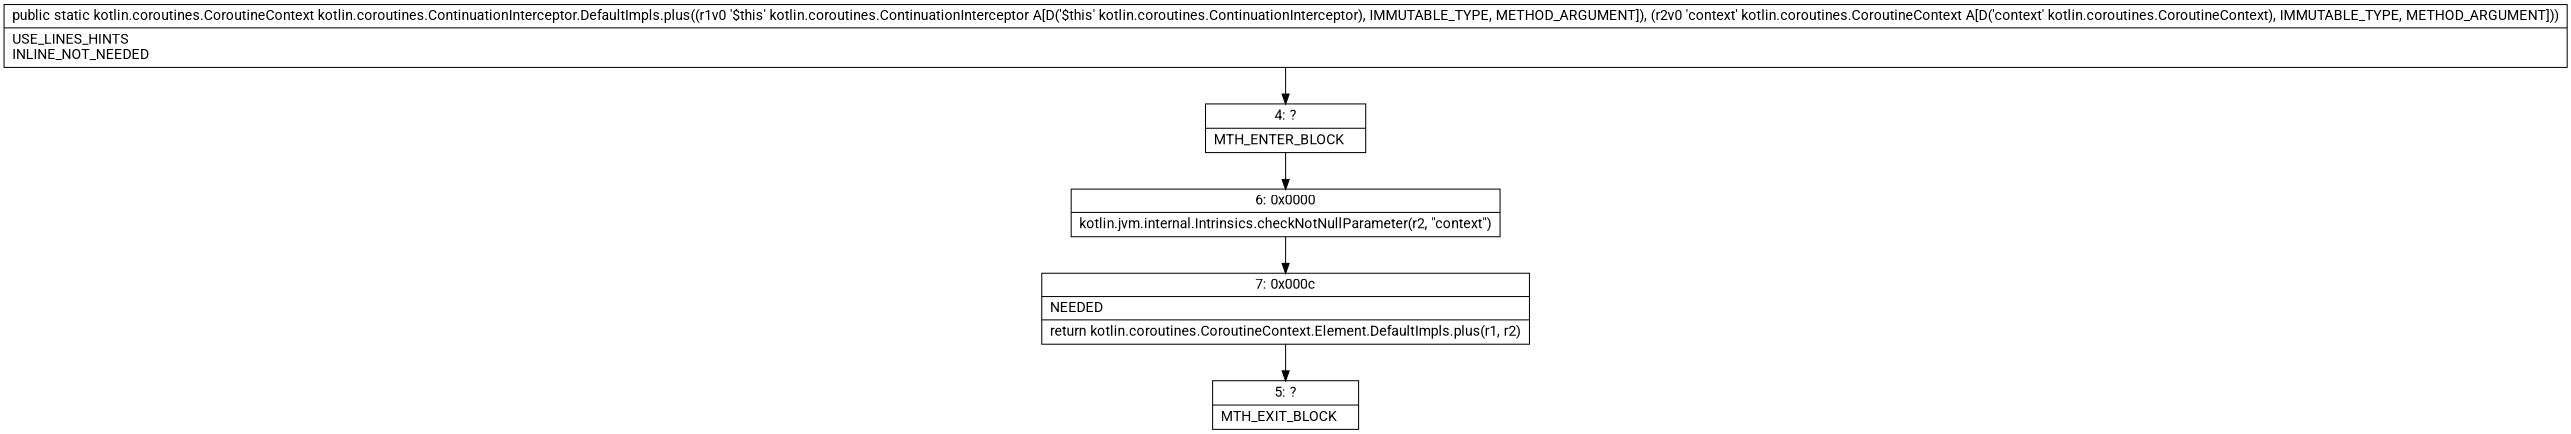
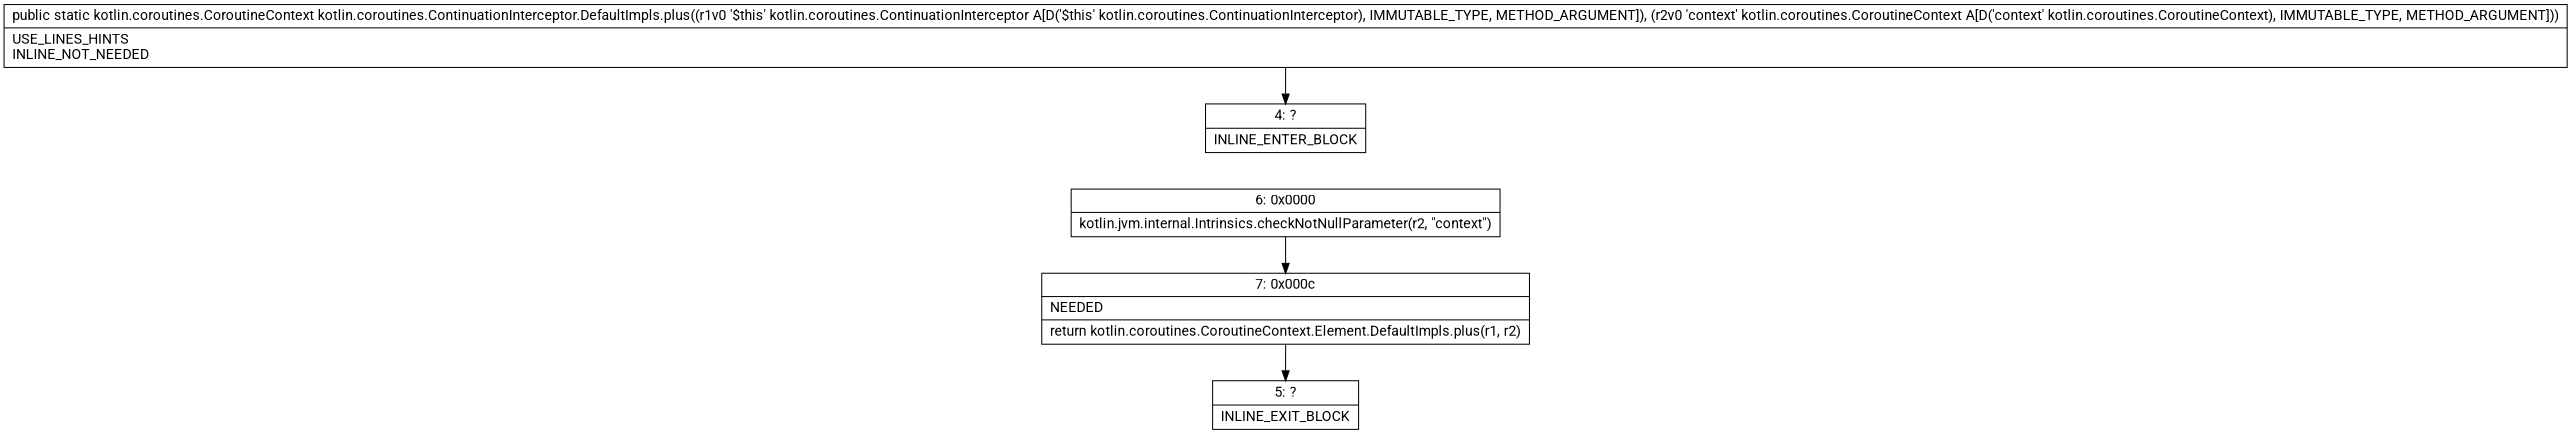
node "4: ?": text "MTH_ENTER_BLOCK" -> "INLINE_ENTER_BLOCK"
edge "4: ?" -> "6: 0x0000": removed
node "5: ?": text "MTH_EXIT_BLOCK" -> "INLINE_EXIT_BLOCK"
